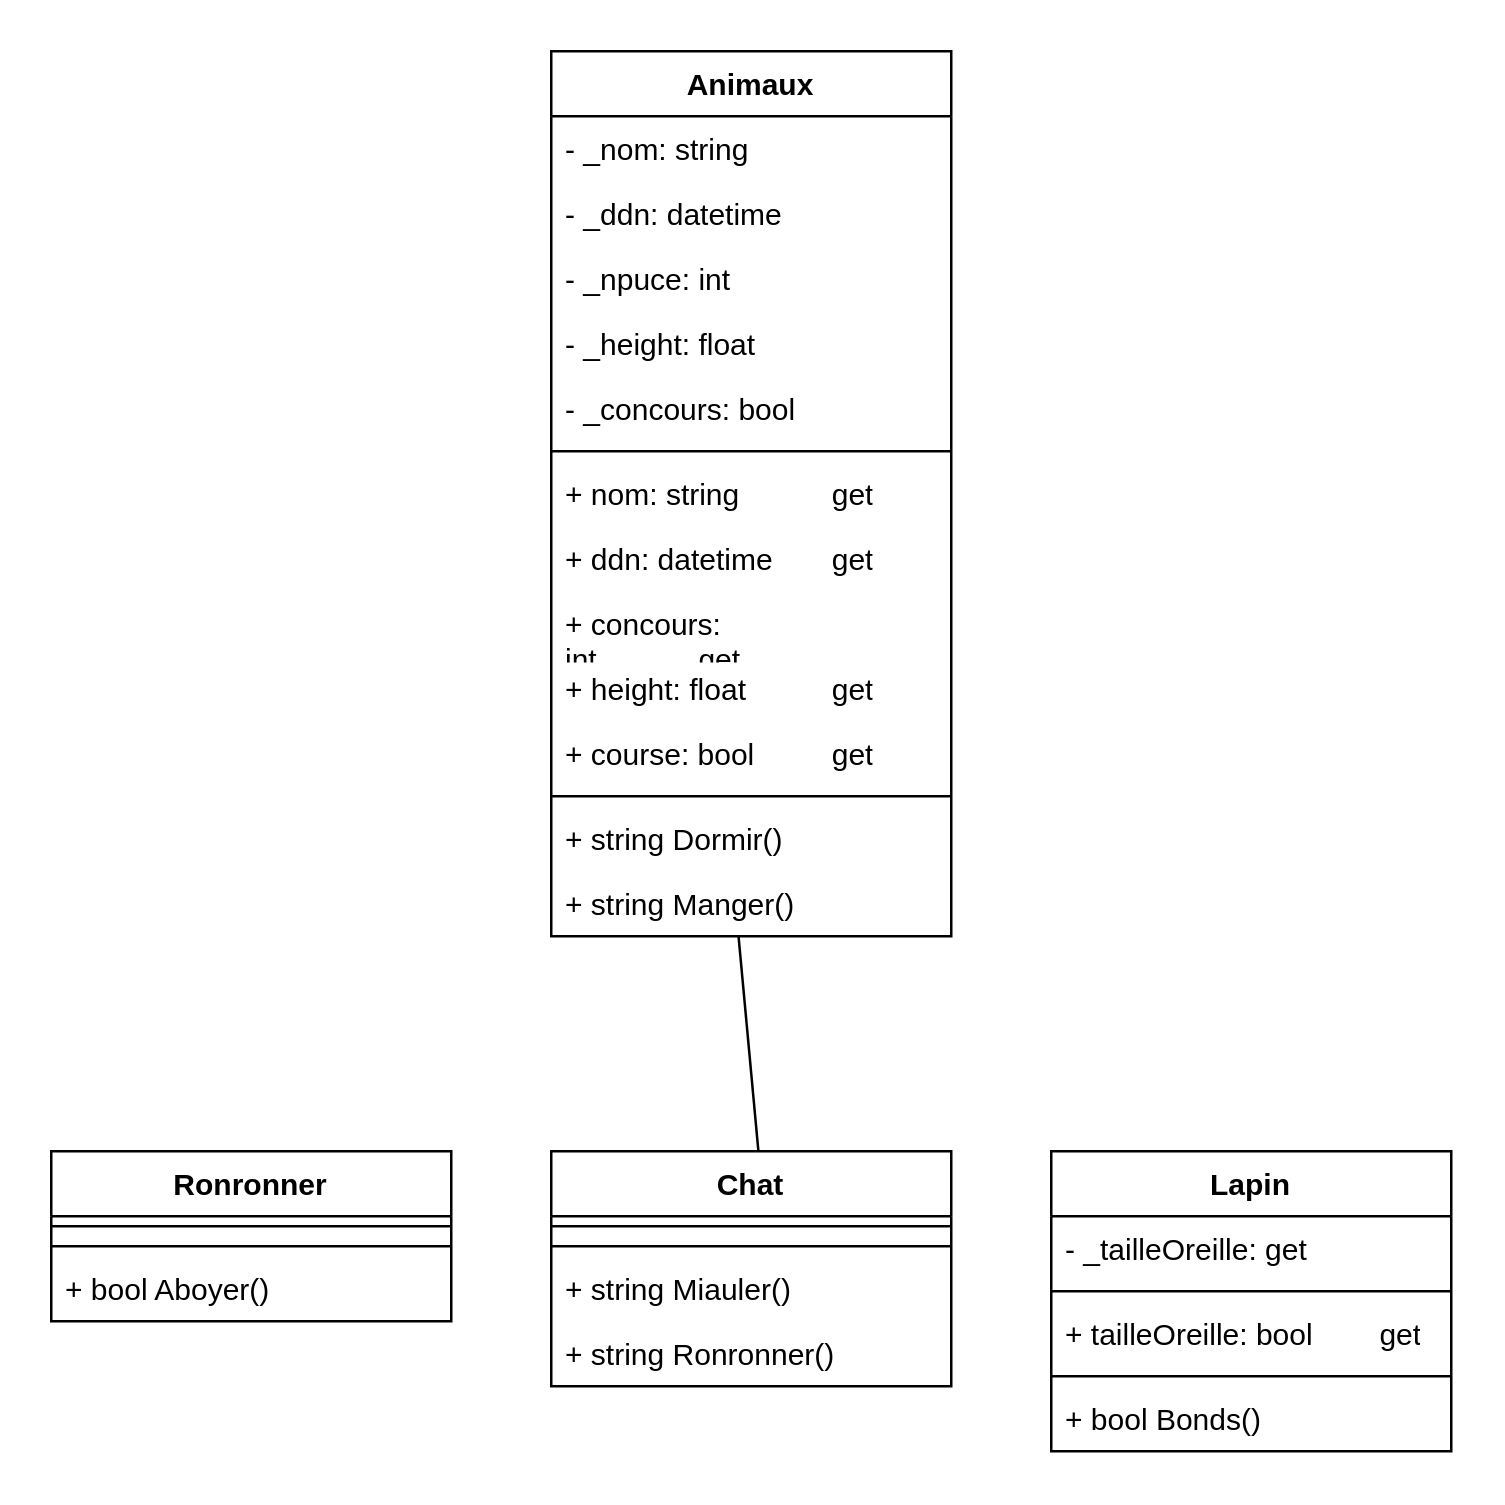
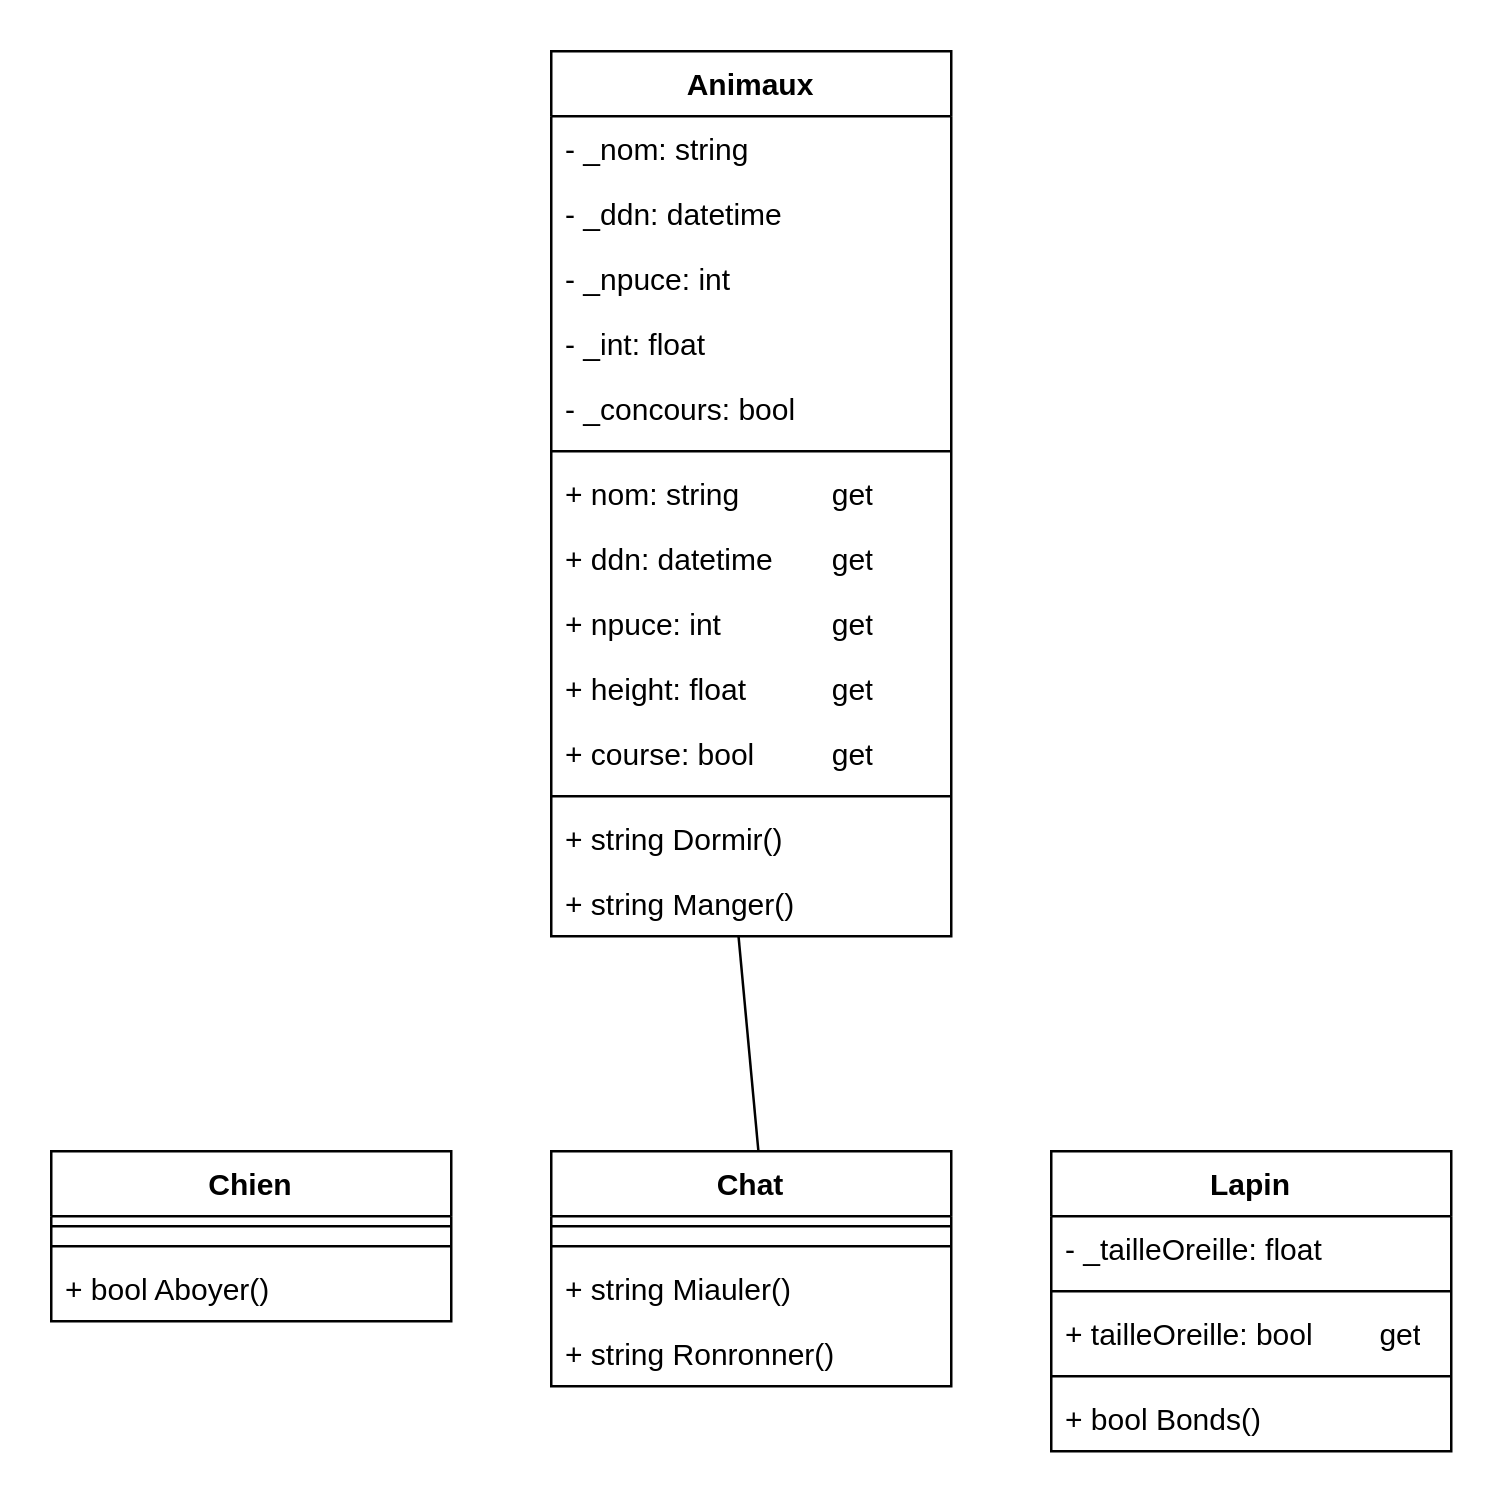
node "- _height: float": label "- _height: float" -> "- _int: float"
node "+ concours: int get": label "+ concours: int get" -> "+ npuce: int get"
node "Ronronner": label "Ronronner" -> "Chien"
node "- _tailleOreille: get": label "- _tailleOreille: get" -> "- _tailleOreille: float"
